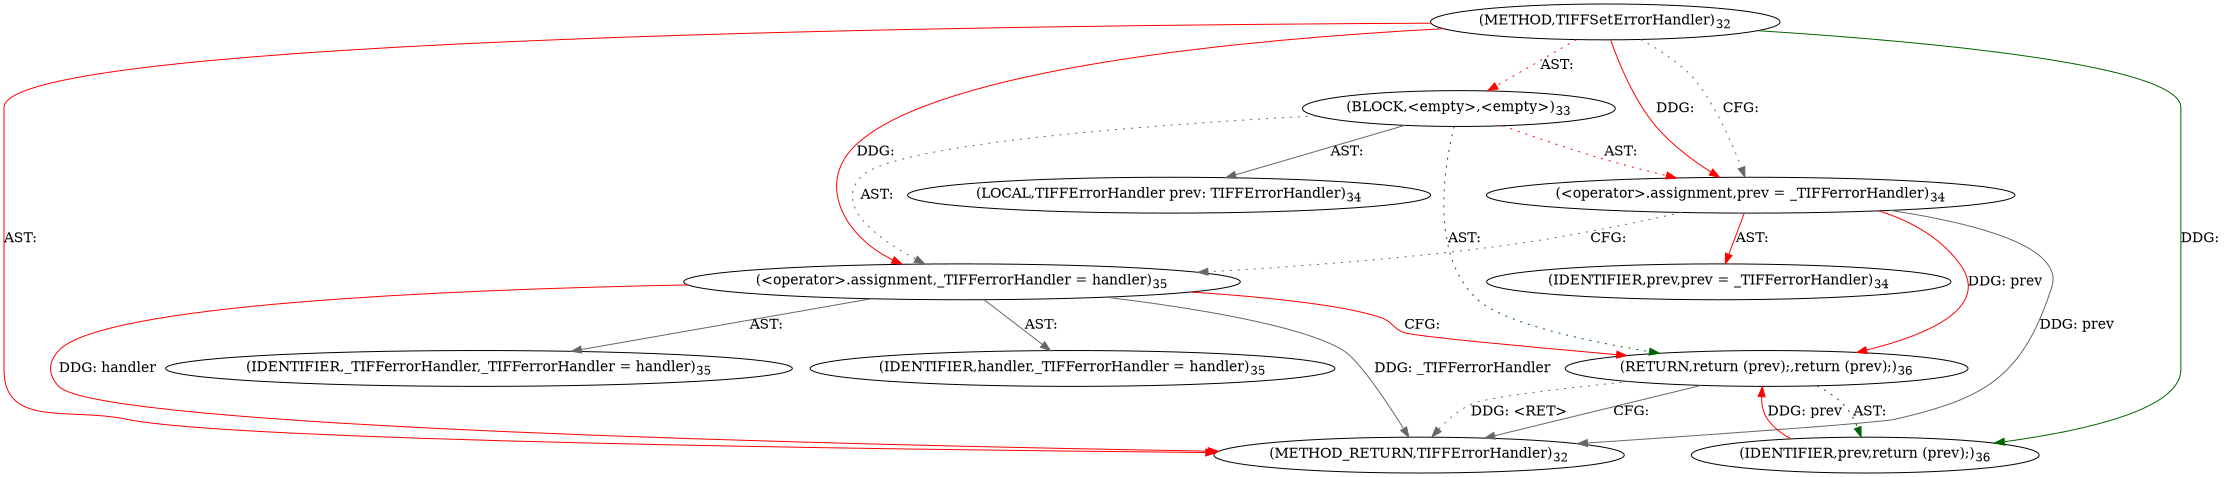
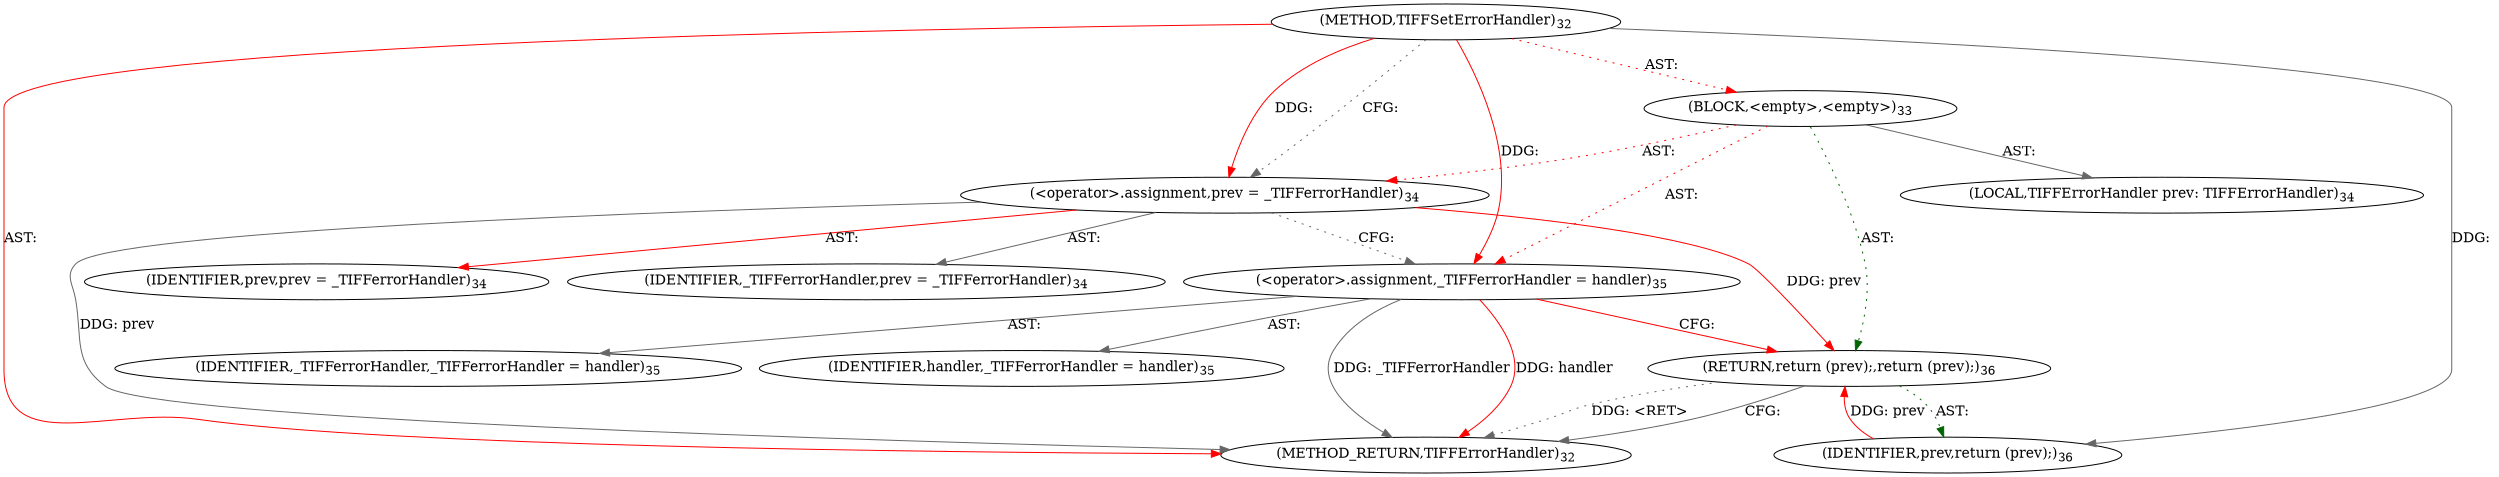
edge "(METHOD,TIFFSetErrorHandler)" -> "(IDENTIFIER,prev,return (prev);)": color darkgreen -> gray40
edge "(BLOCK,<empty>,<empty>)" -> "(<operator>.assignment,_TIFFerrorHandler = handler)": color gray40 -> red
node "(IDENTIFIER,_TIFFerrorHandler,prev = _TIFFerrorHandler)": added
